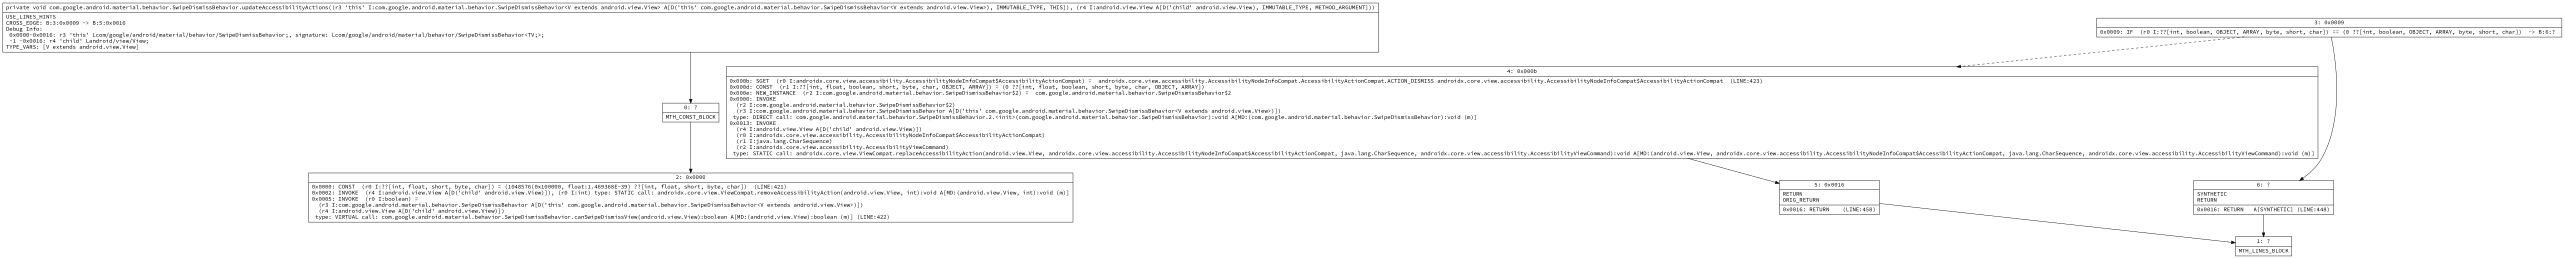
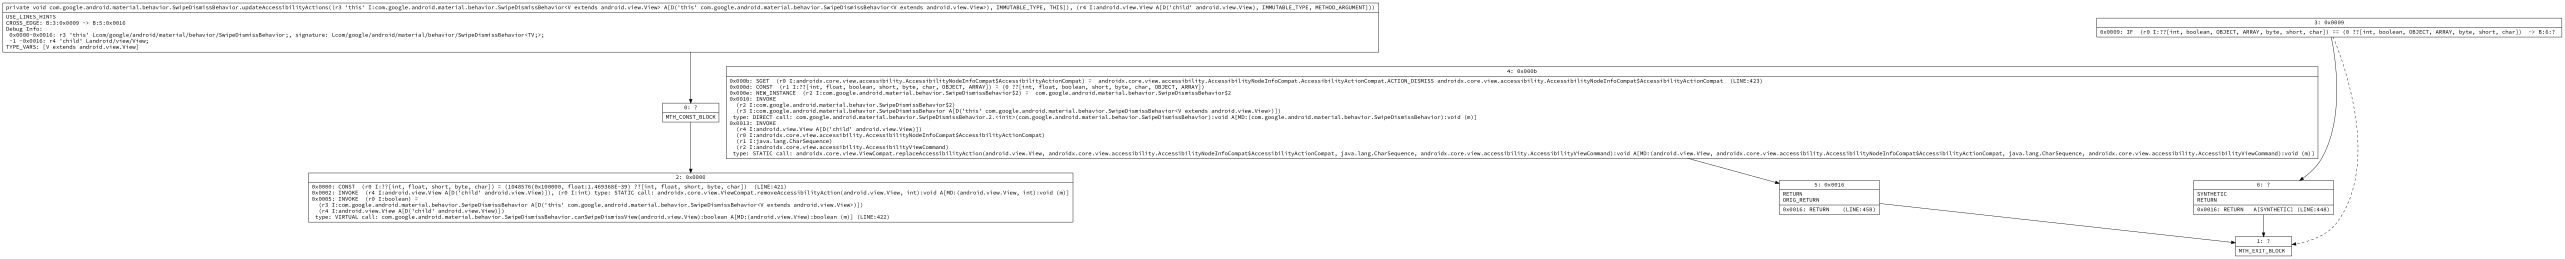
edge "3: 0x0009" -> "4: 0x000b": now "3: 0x0009" -> "1: ?"
node "4: 0x000b": text "0x0000: INVOKE" -> "0x0010: INVOKE"
node "1: ?": text "MTH_LINES_BLOCK" -> "MTH_EXIT_BLOCK"
